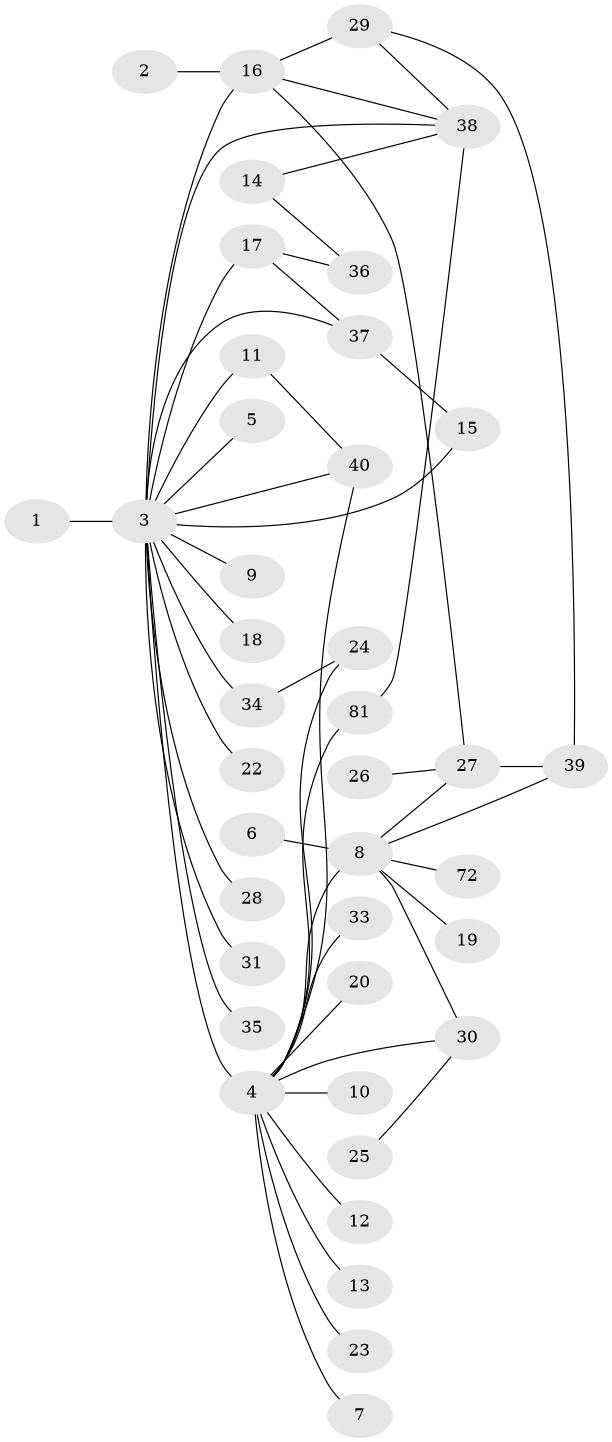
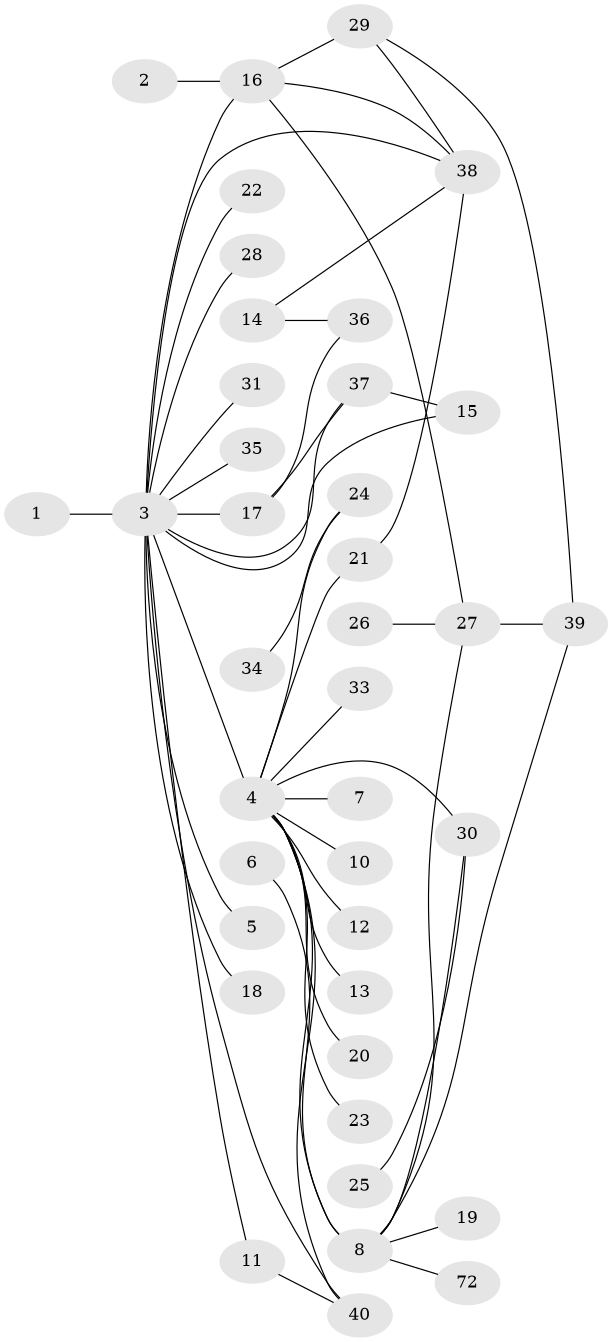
node "9": removed
edge "3" -- "34": removed
node "81": label "81" -> "21"
